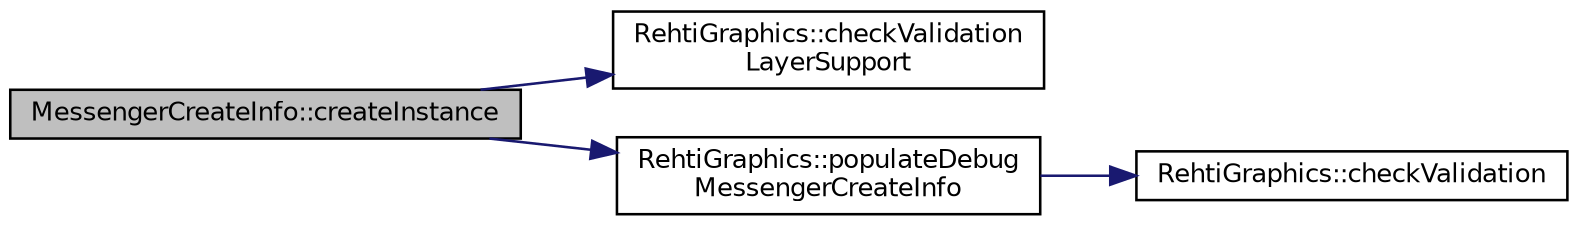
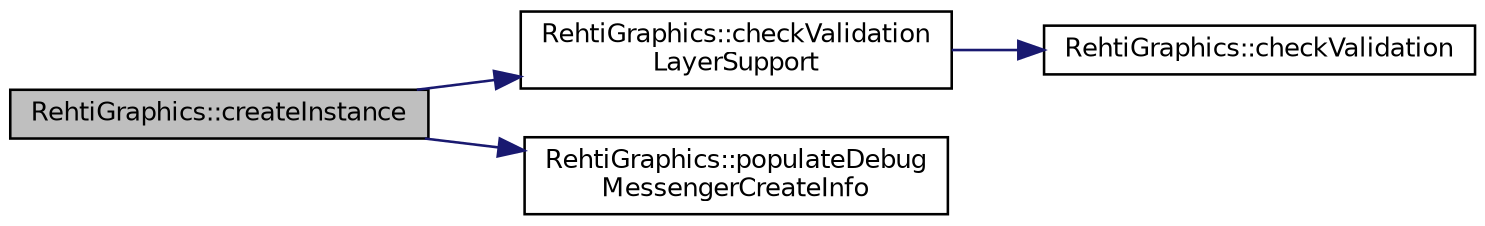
node "MessengerCreateInfo::createInstance": label "MessengerCreateInfo::createInstance" -> "RehtiGraphics::createInstance"
edge "RehtiGraphics::populateDebug MessengerCreateInfo" -> "RehtiGraphics::checkValidation": now "RehtiGraphics::checkValidation LayerSupport" -> "RehtiGraphics::checkValidation"
